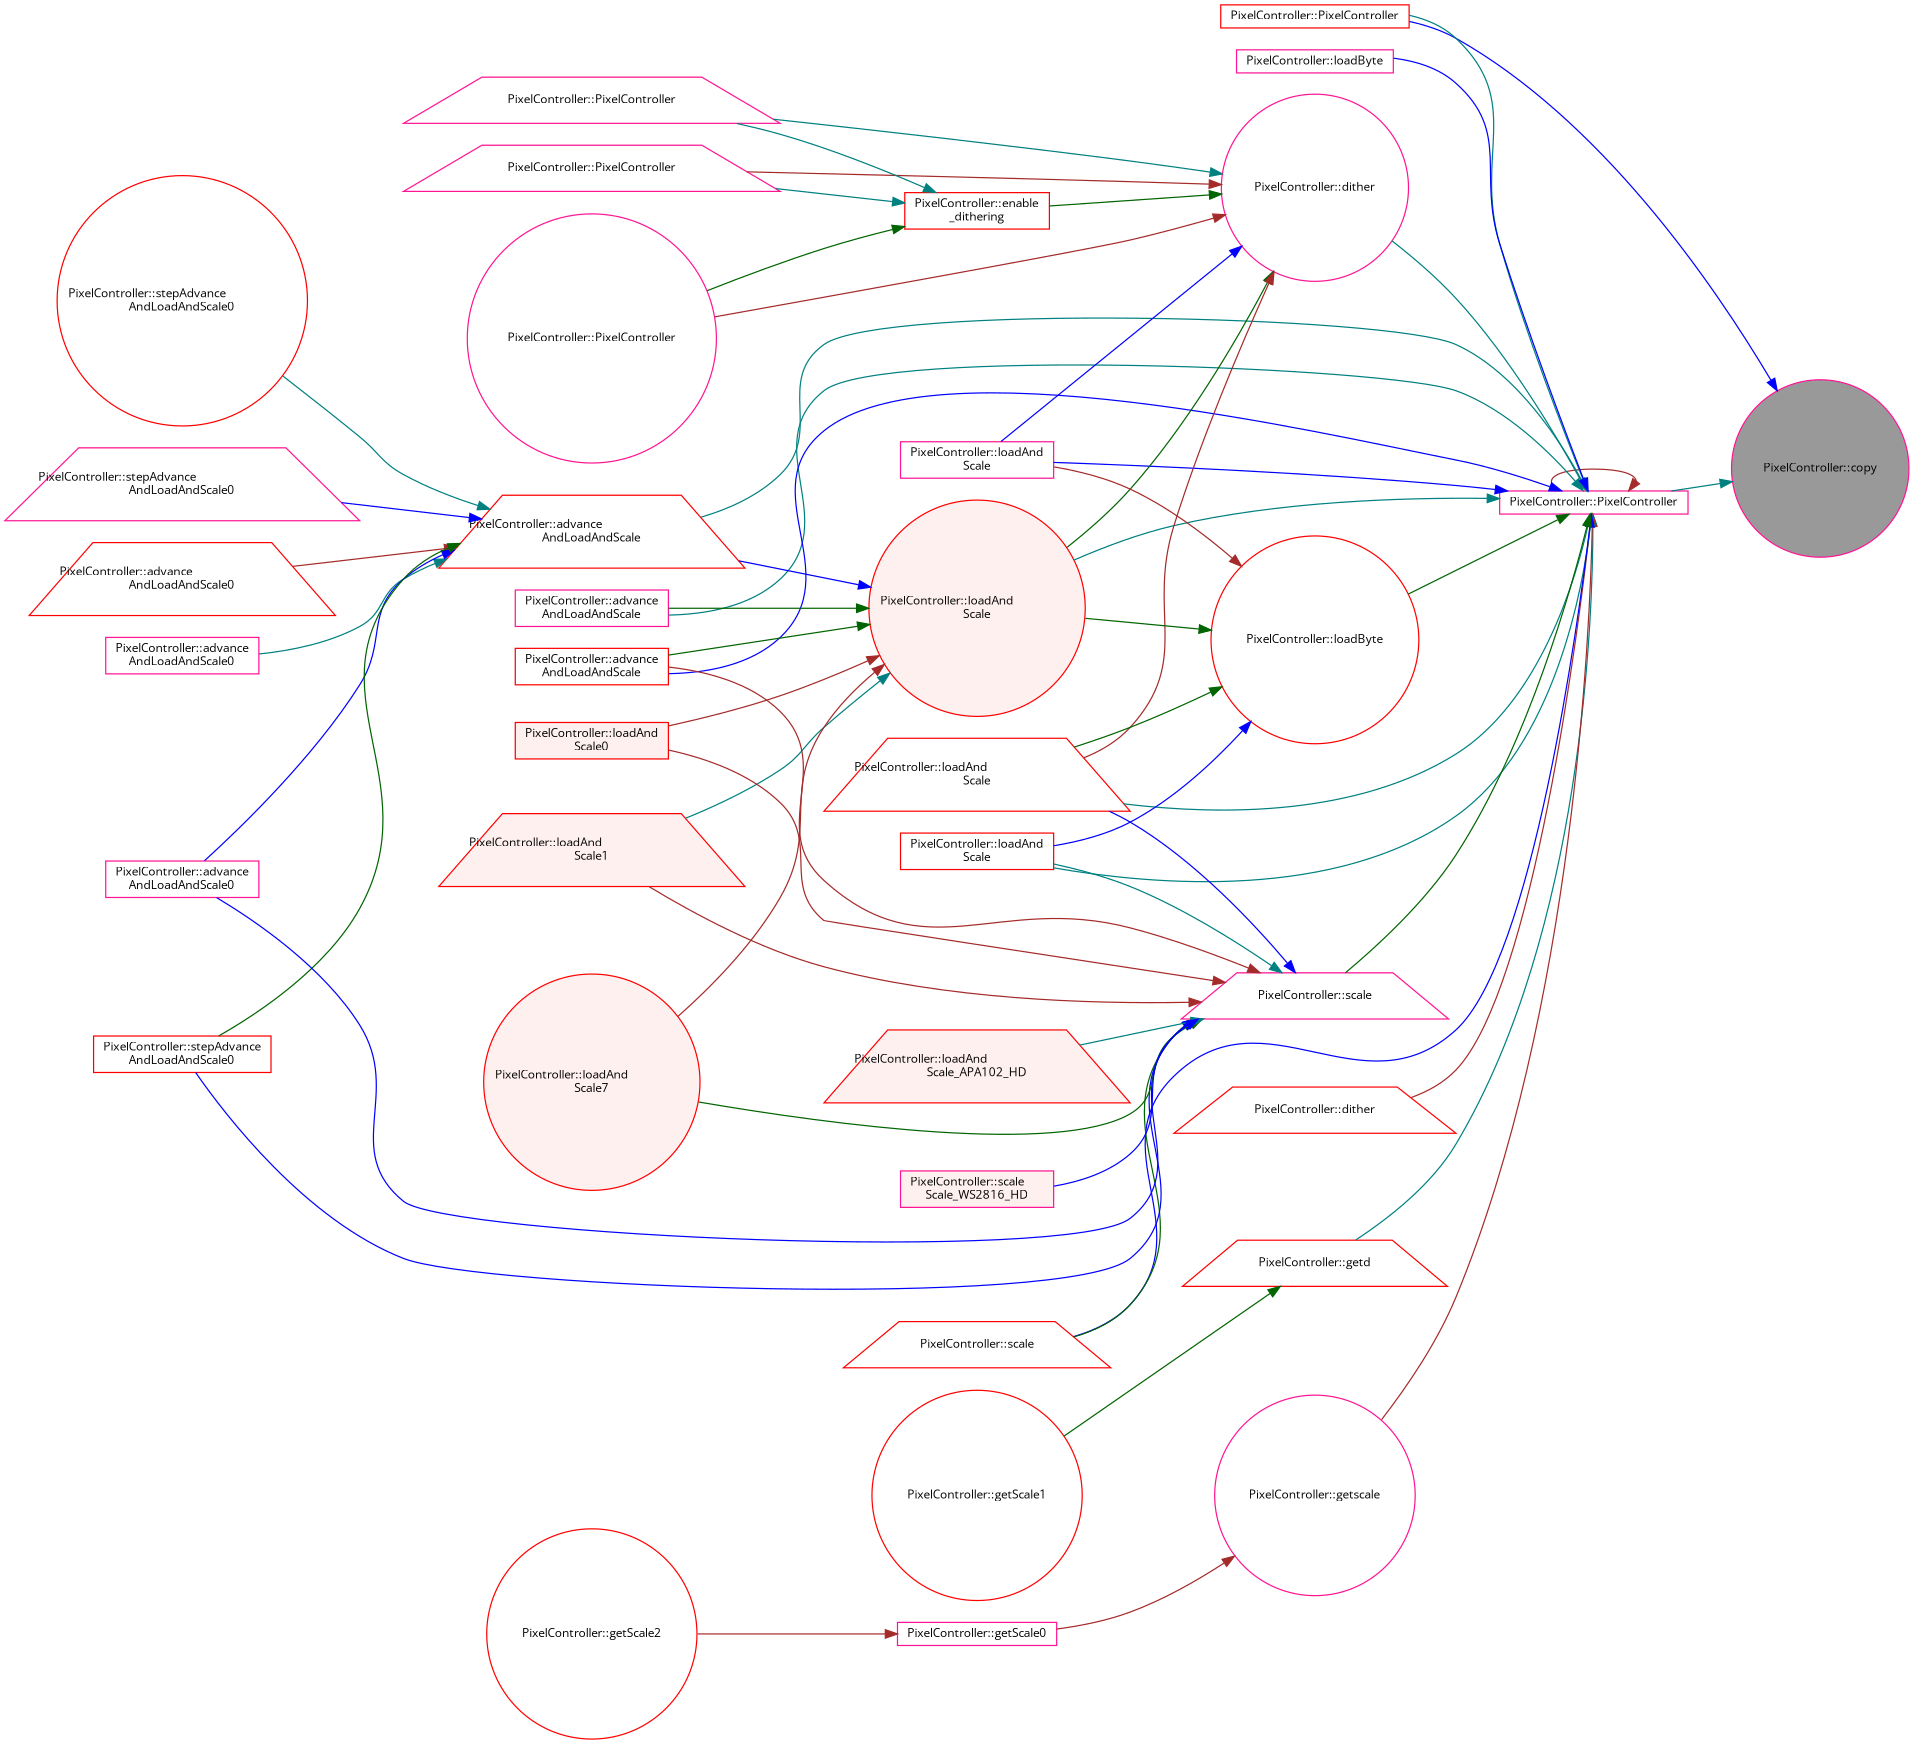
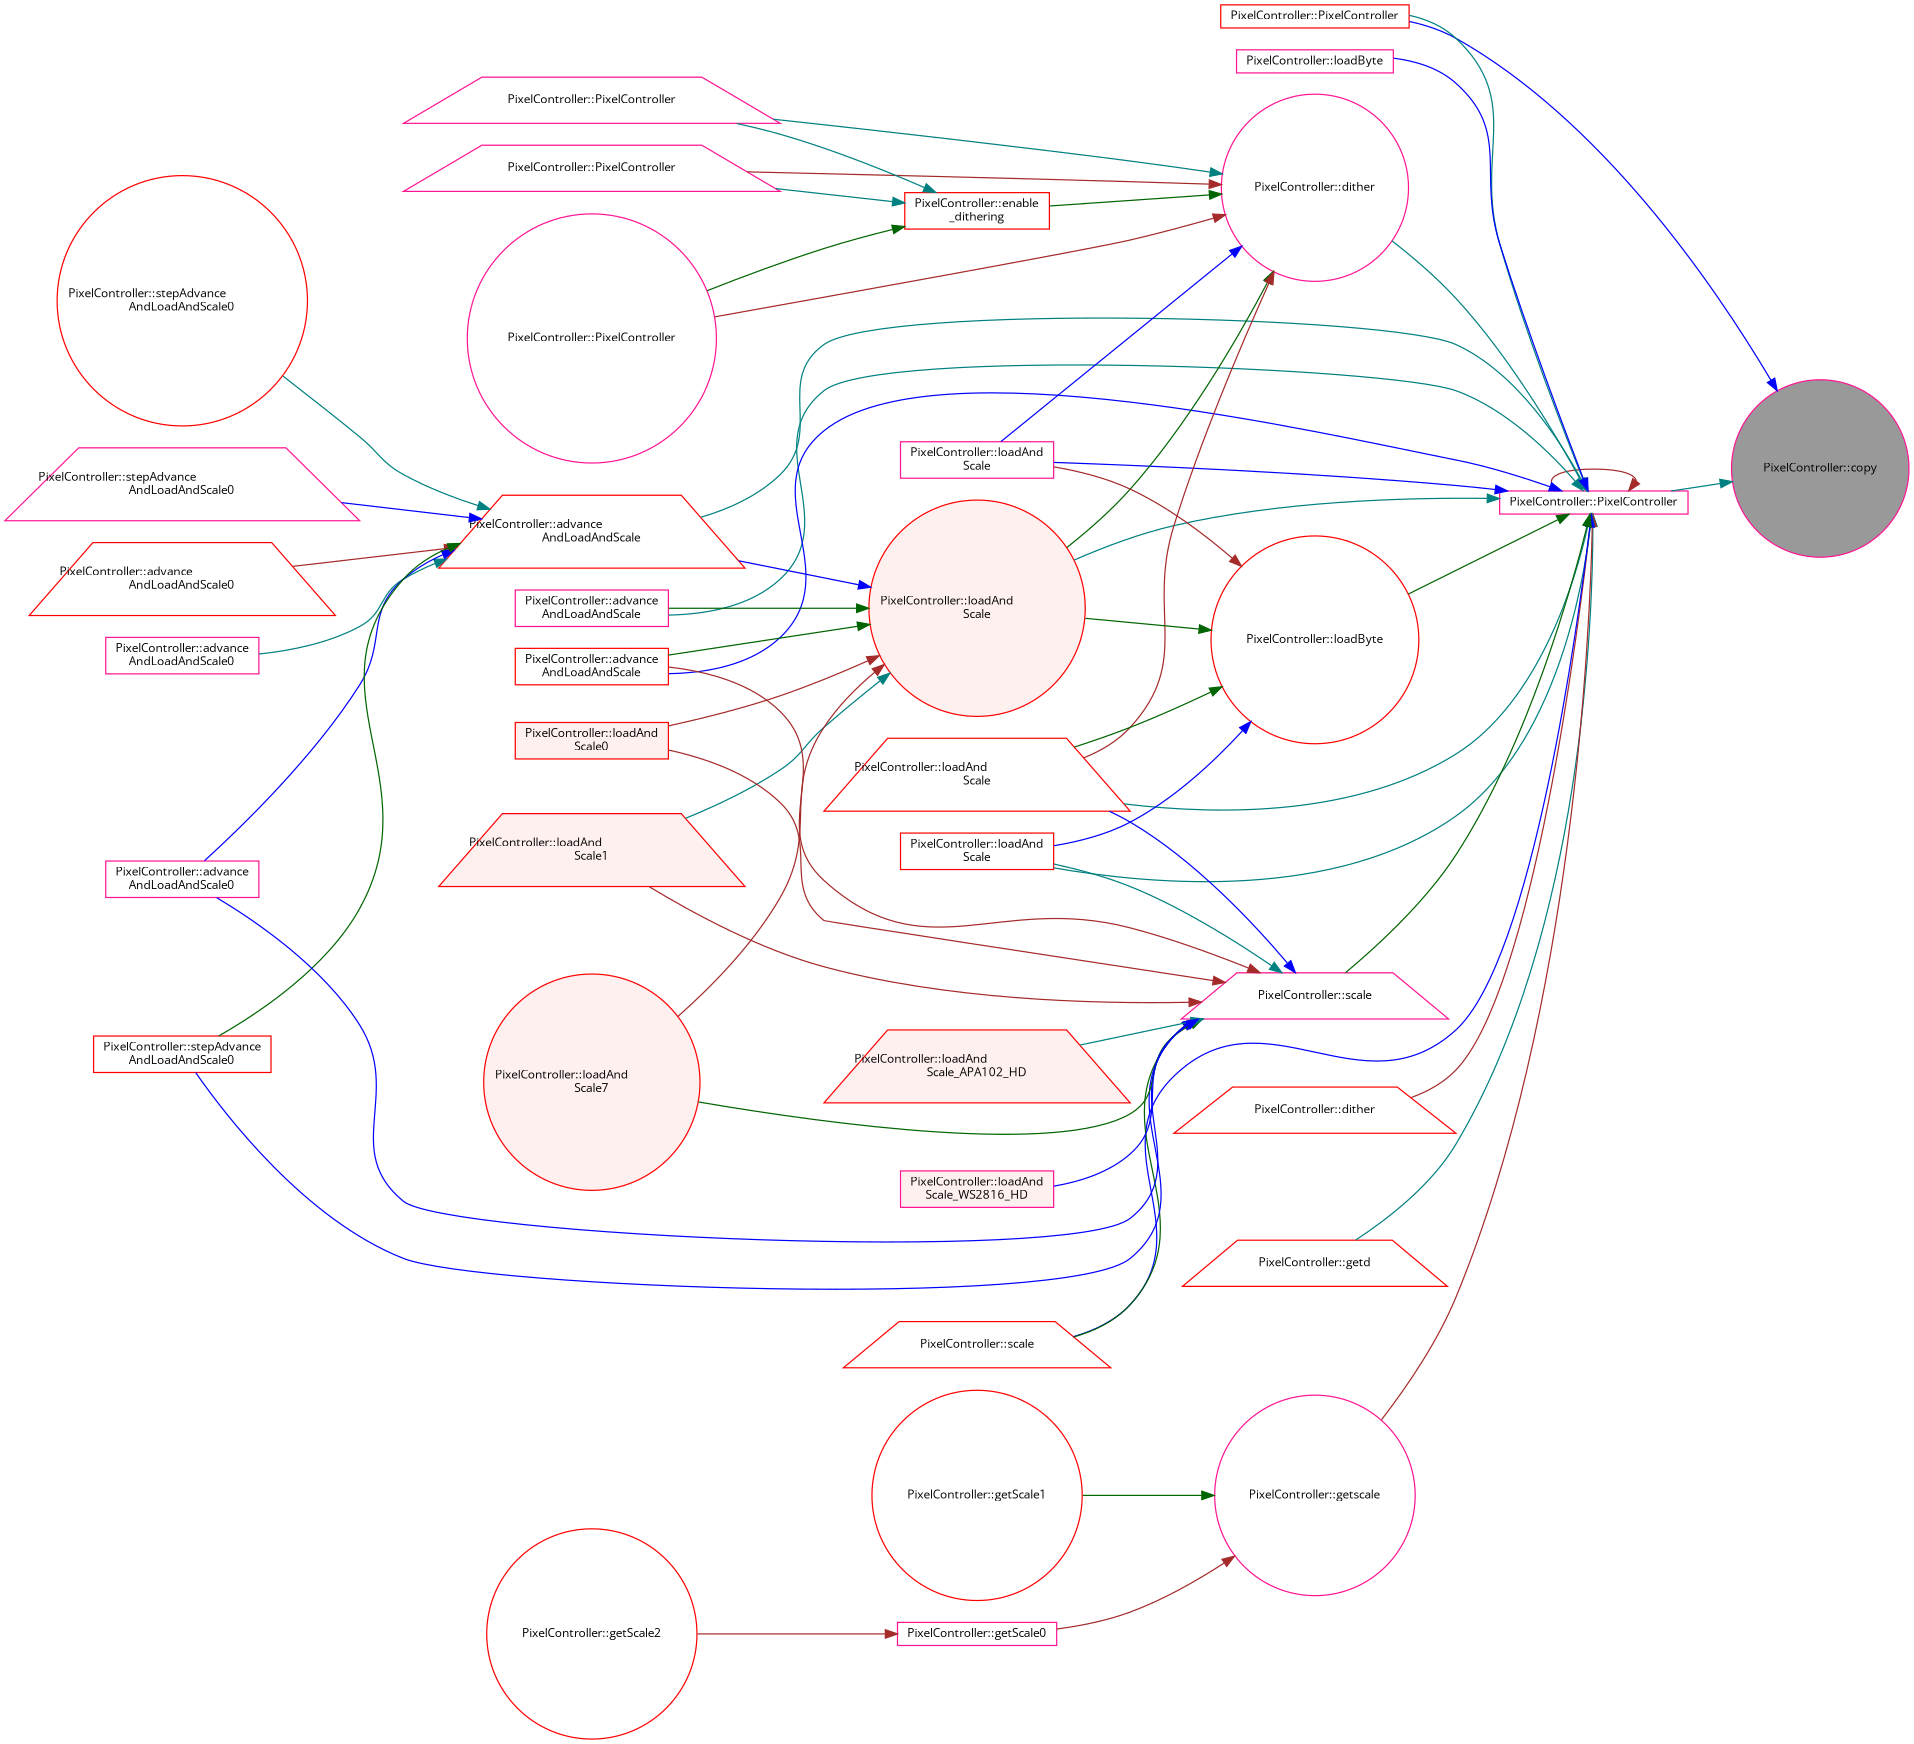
node "PixelController::scale Scale_WS2816_HD": label "PixelController::scale Scale_WS2816_HD" -> "PixelController::loadAnd Scale_WS2816_HD"
edge "PixelController::getScale1" -> "PixelController::getd": now "PixelController::getScale1" -> "PixelController::getscale"
